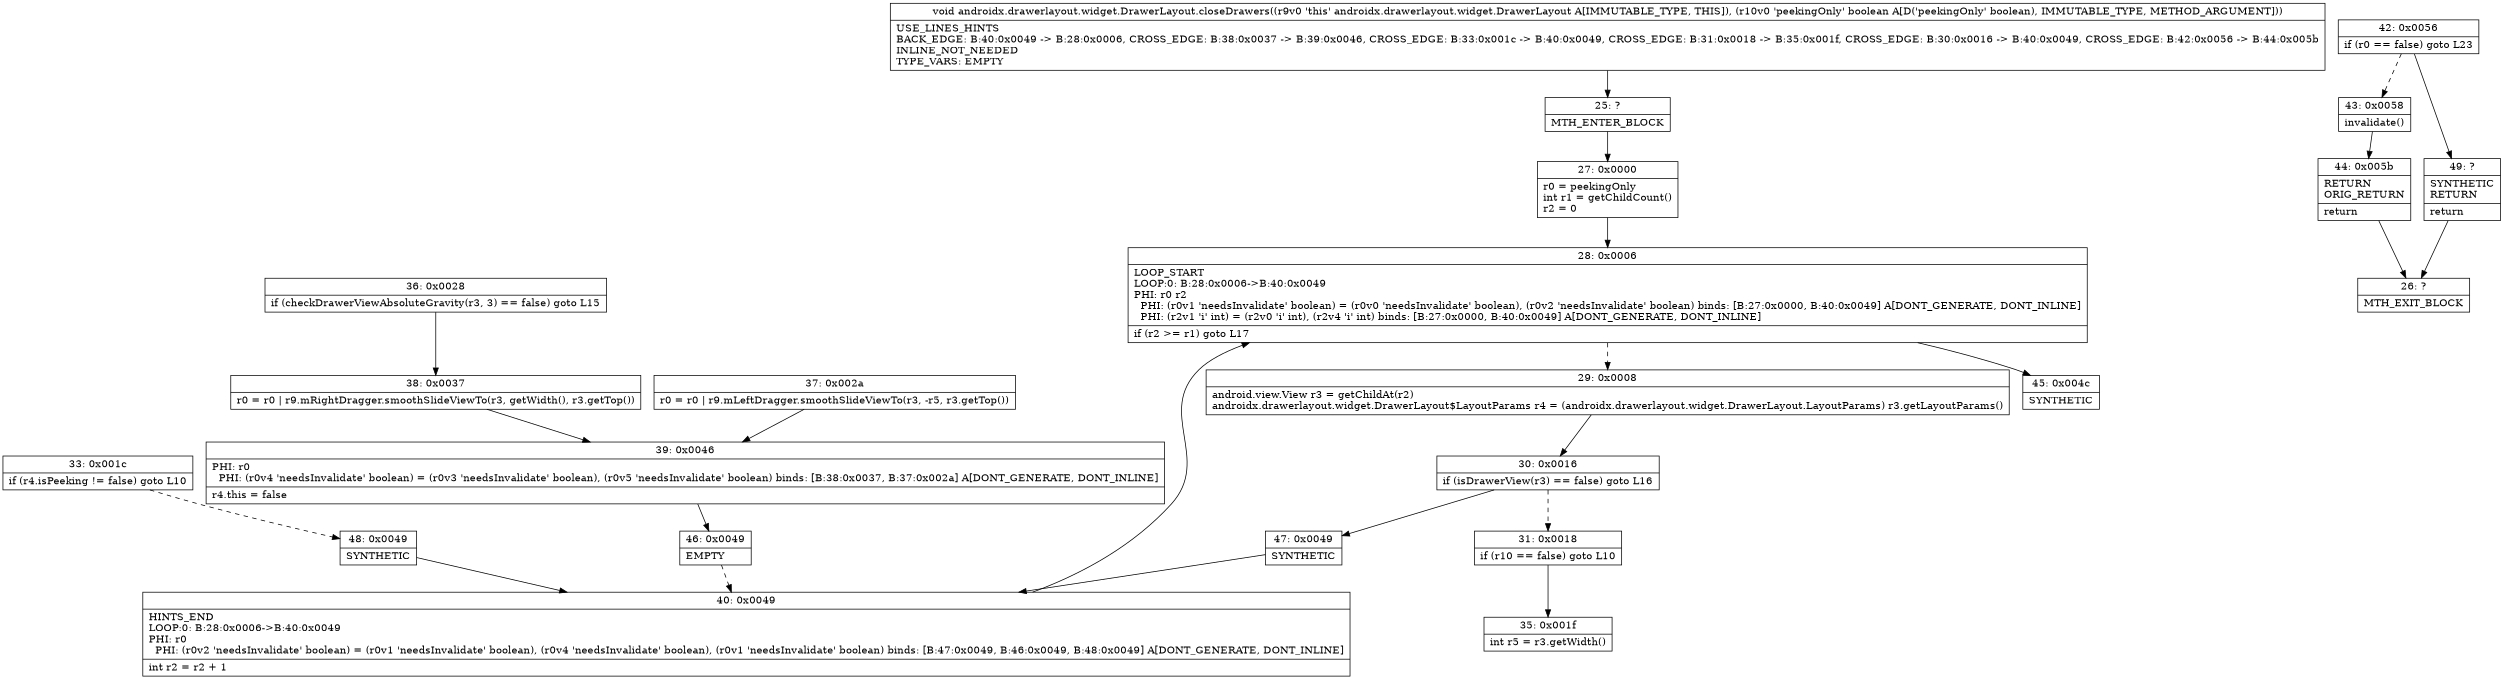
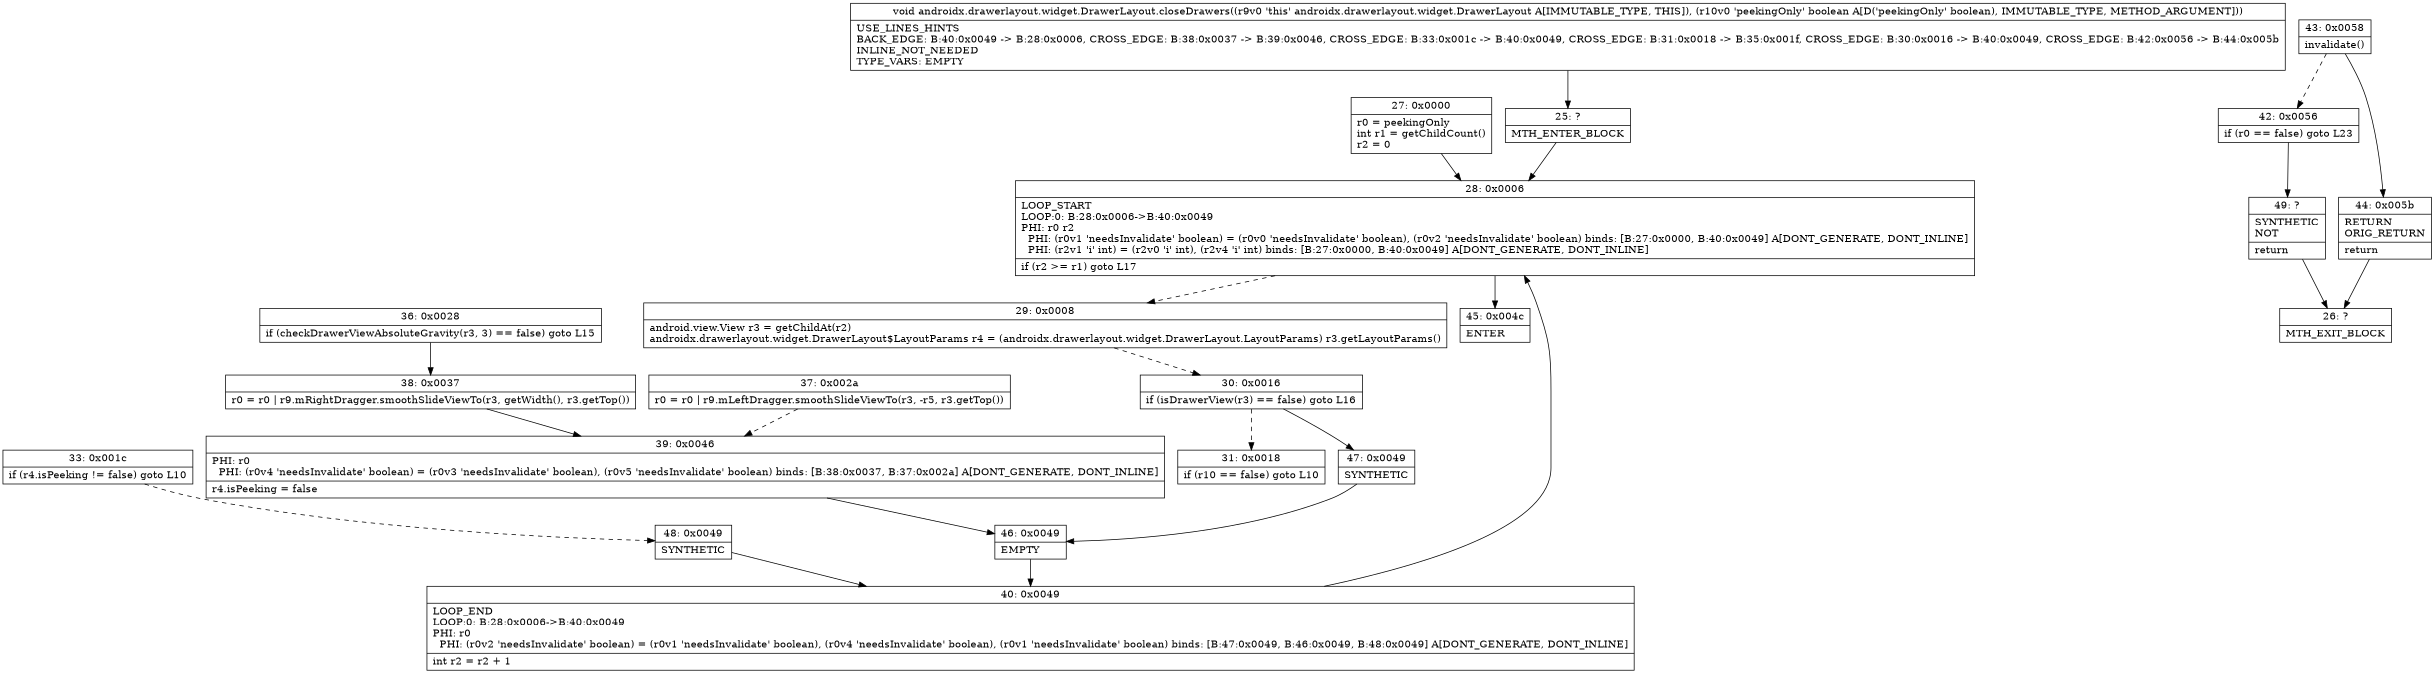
edge "42: 0x0056" -> "43: 0x0058": reversed
edge "25: ?" -> "27: 0x0000": now "25: ?" -> "28: 0x0006"
node "49: ?": text "RETURN" -> "NOT"
node "45: 0x004c": text "SYNTHETIC" -> "ENTER"
edge "37: 0x002a" -> "39: 0x0046": style solid -> dashed
edge "29: 0x0008" -> "30: 0x0016": style solid -> dashed
node "39: 0x0046": text "r4.this = false" -> "r4.isPeeking = false"
edge "47: 0x0049" -> "40: 0x0049": now "47: 0x0049" -> "46: 0x0049"
edge "46: 0x0049" -> "40: 0x0049": style dashed -> solid
node "40: 0x0049": text "HINTS_END" -> "LOOP_END"
node "35: 0x001f": removed
